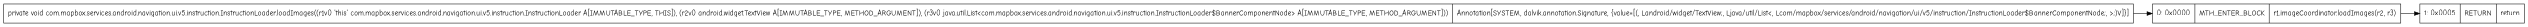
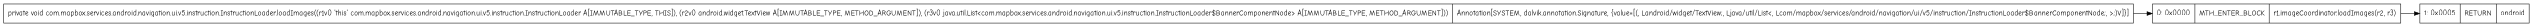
node "1: 0x0005": text "return" -> "android"
